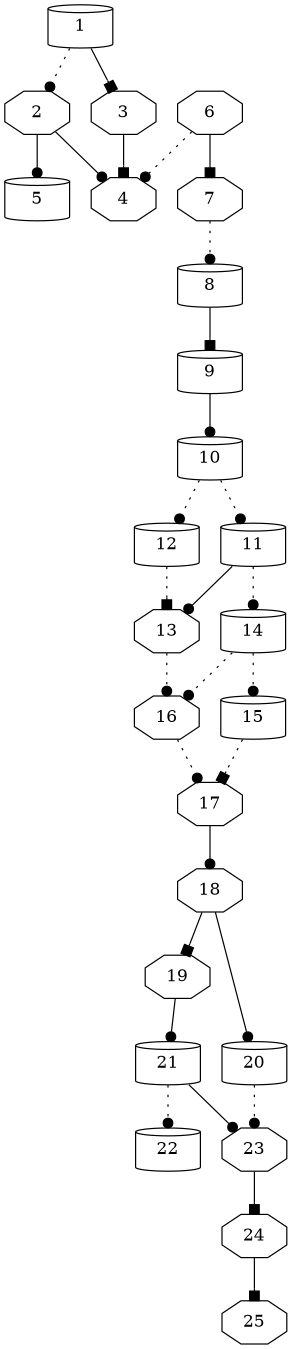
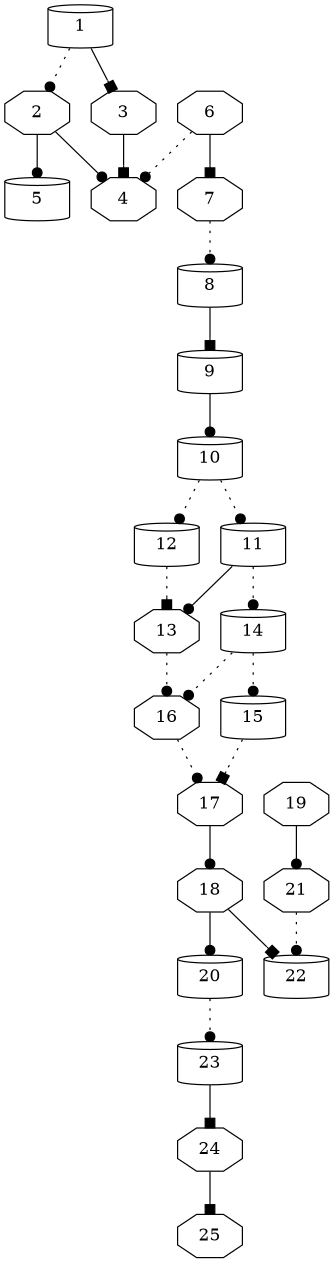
edge "18" -> "19": now "18" -> "22"
node "21": shape cylinder -> octagon
edge "21" -> "23": removed
node "23": shape octagon -> cylinder
